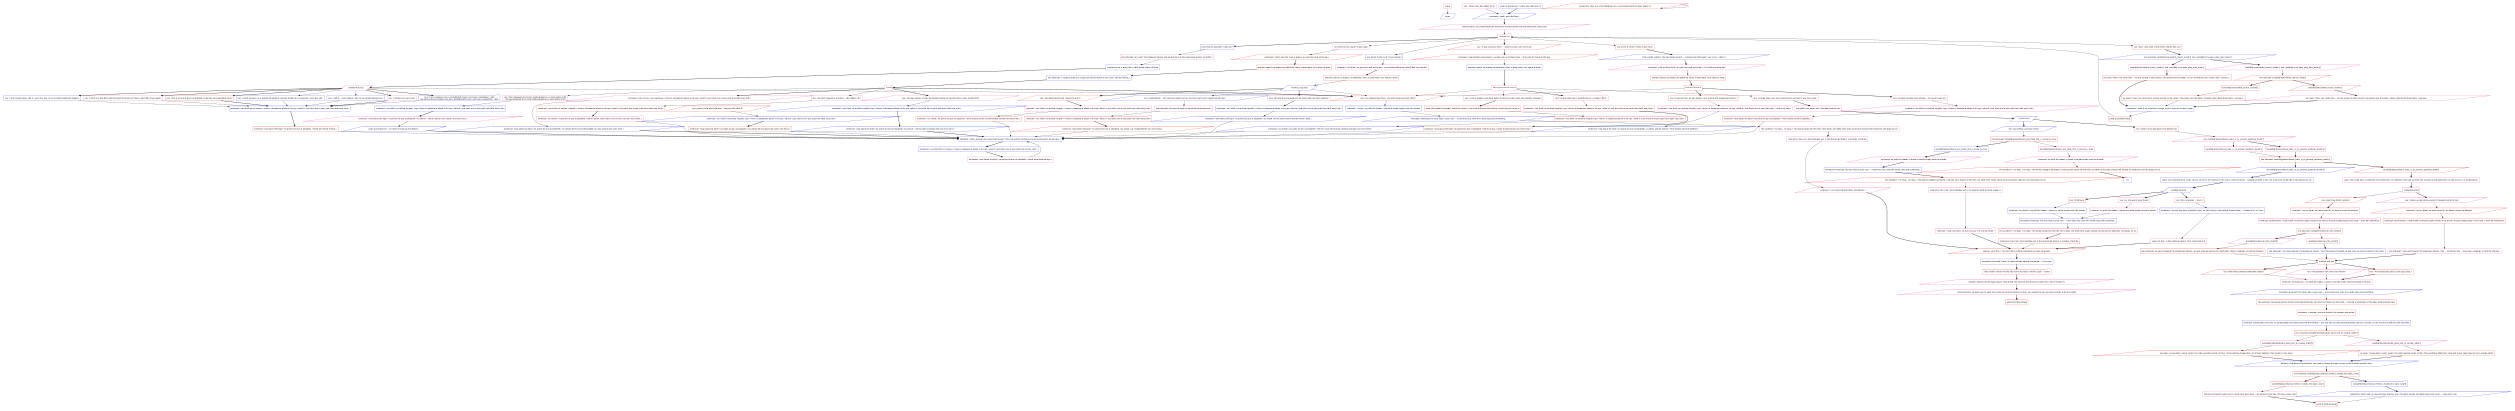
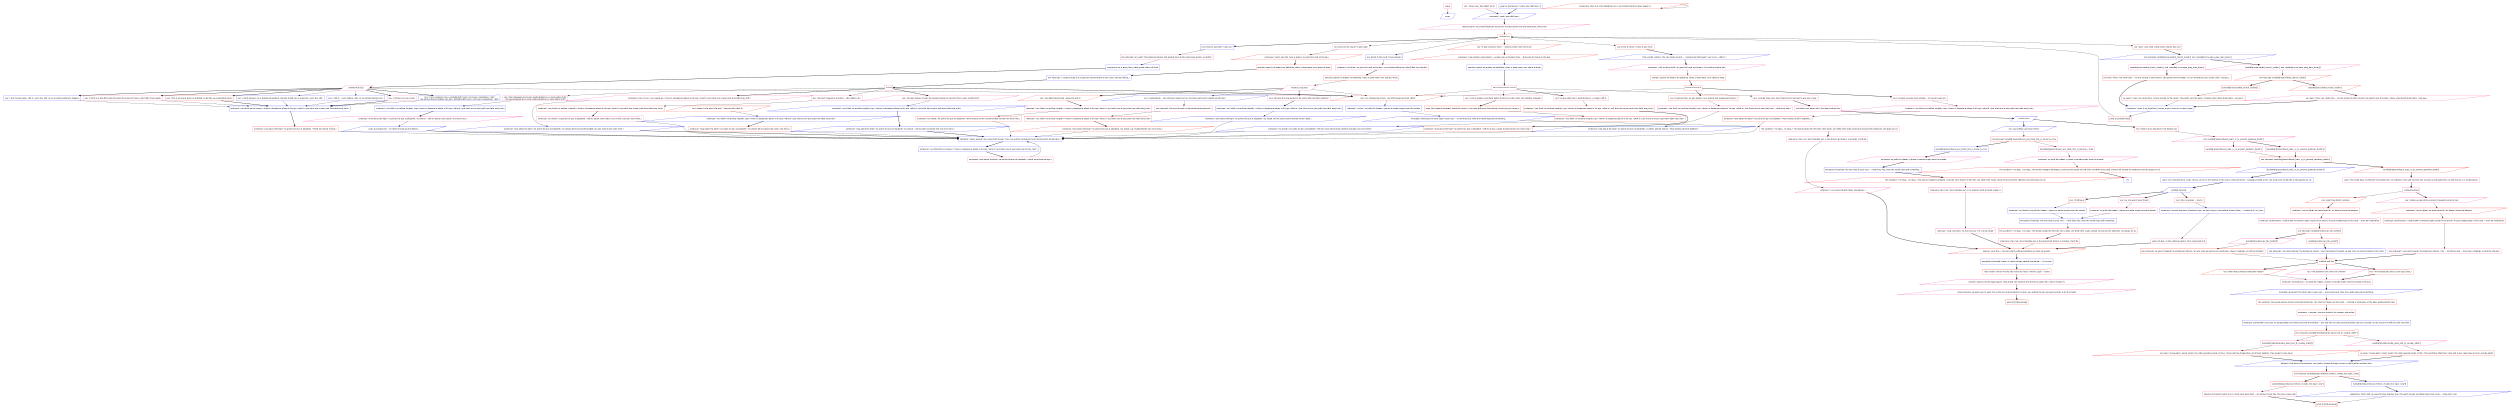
node "PROVEKLAASJEHUB": color blue -> deeppink
